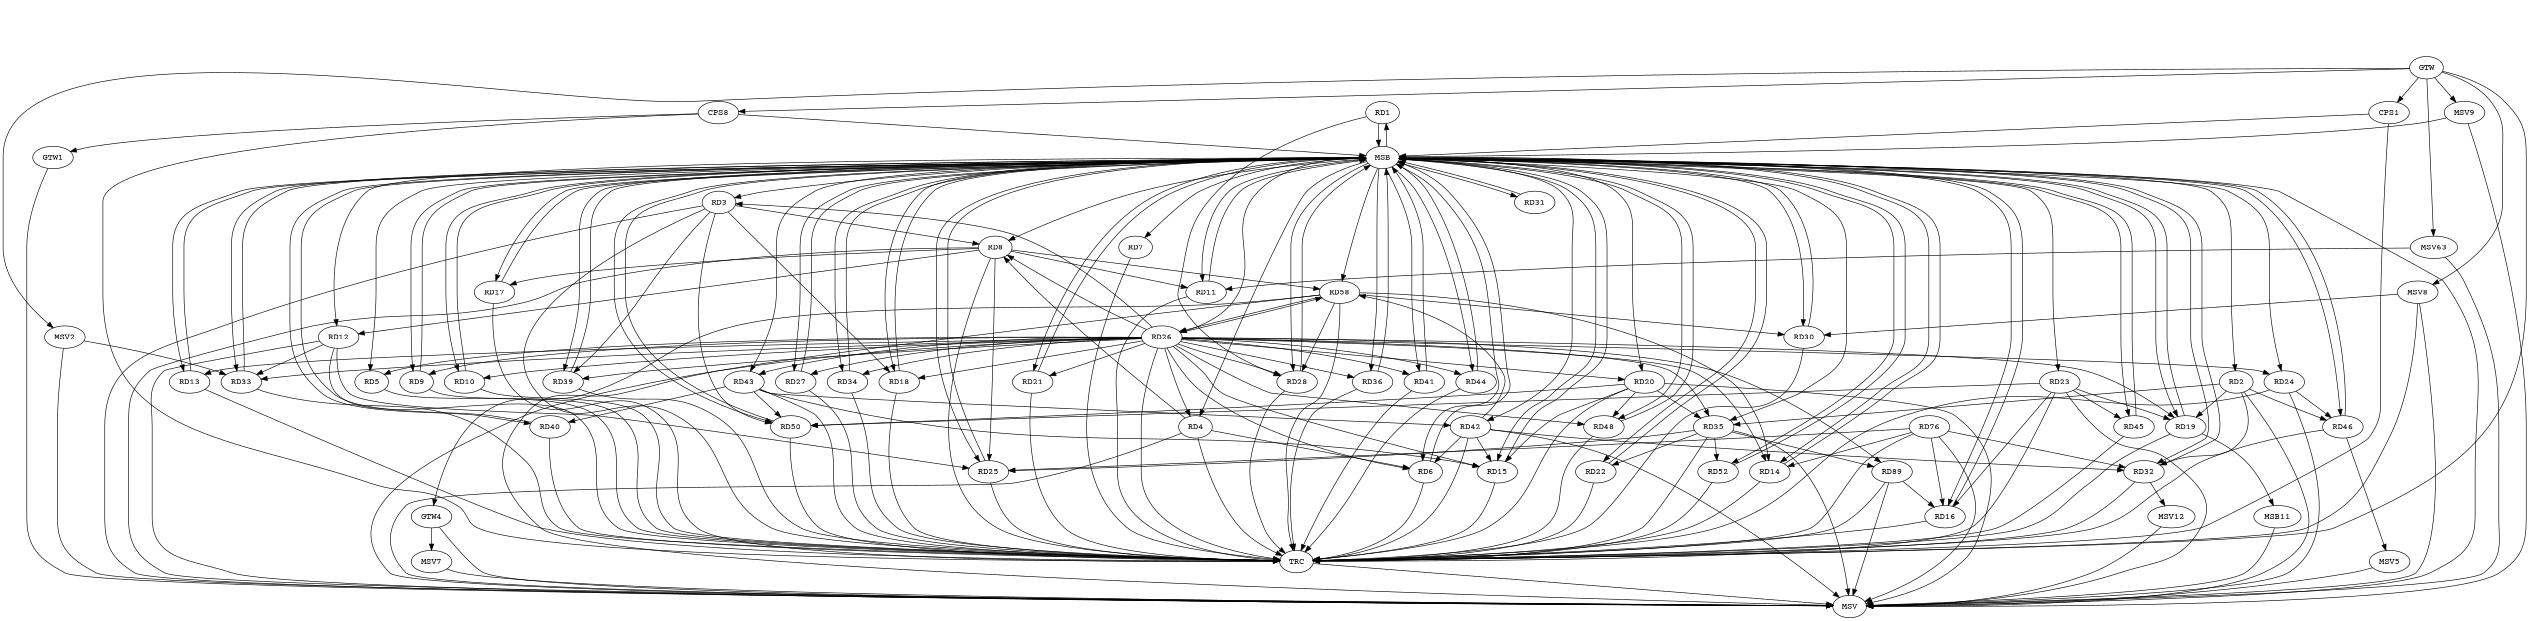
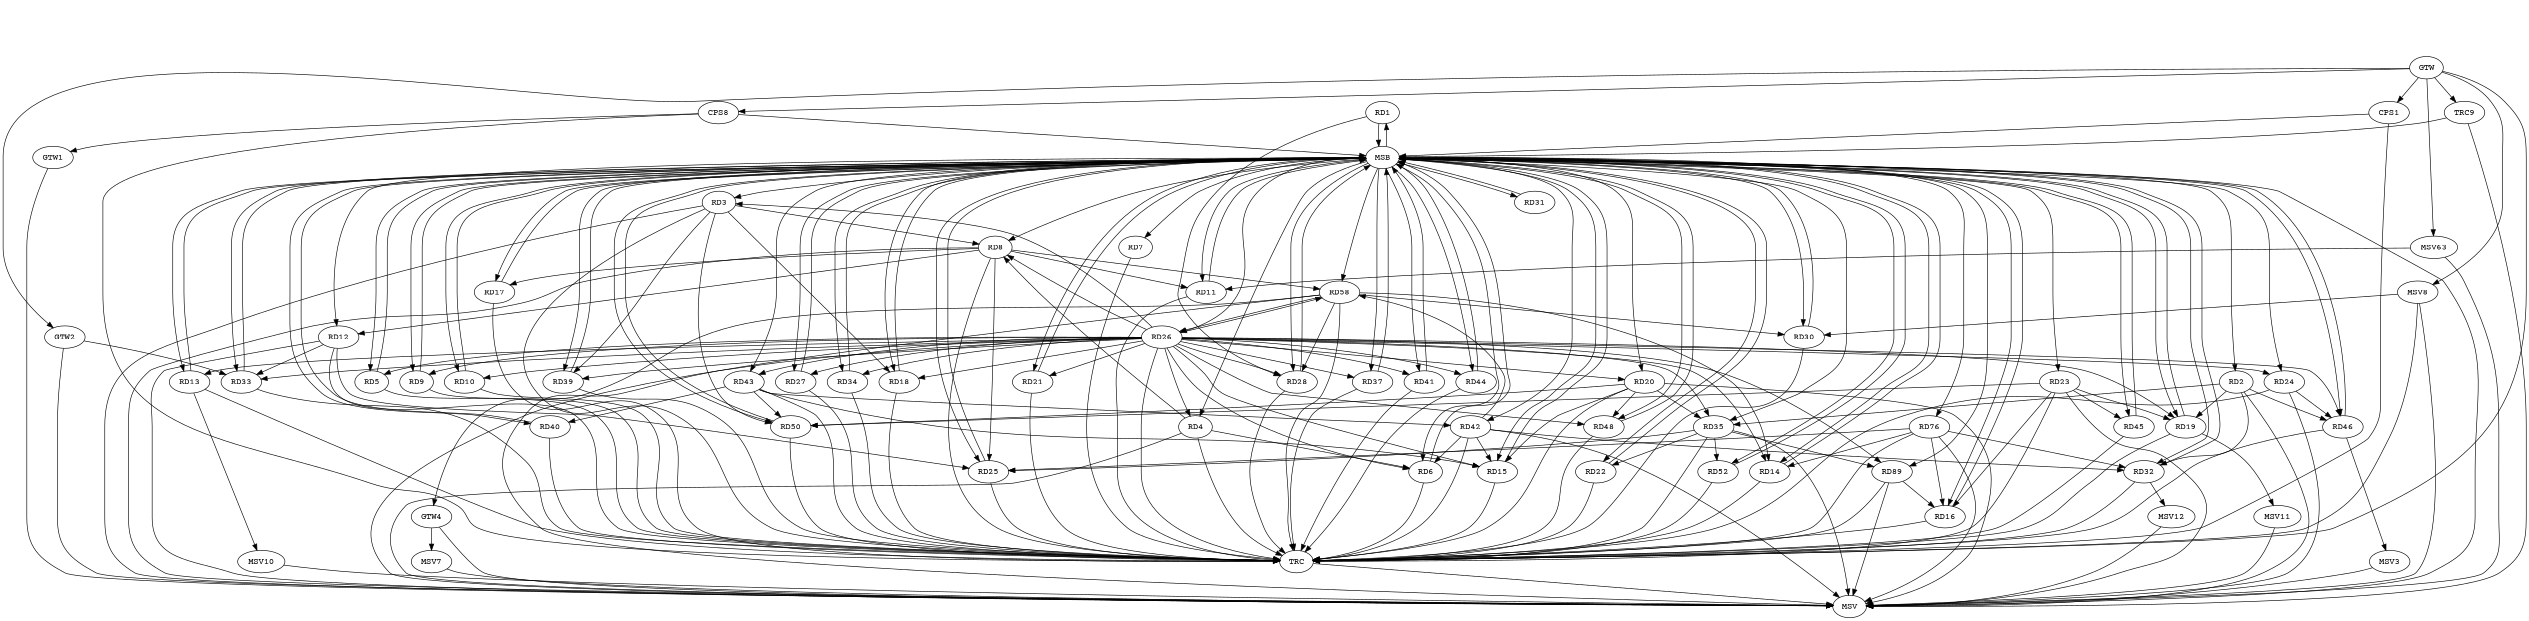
node "MSV9": label "MSV9" -> "TRC9"
edge "RD5" -> "MSB": added
edge "MSB" -> "RD76": added
edge "MSB" -> "RD89": added
node "MSV2": label "MSV2" -> "GTW2"
edge "RD26" -> "RD46": added
node "RD36": label "RD36" -> "RD37"
node "MSB11": label "MSB11" -> "MSV11"
node "MSV10": added
node "MSV5": label "MSV5" -> "MSV3"
